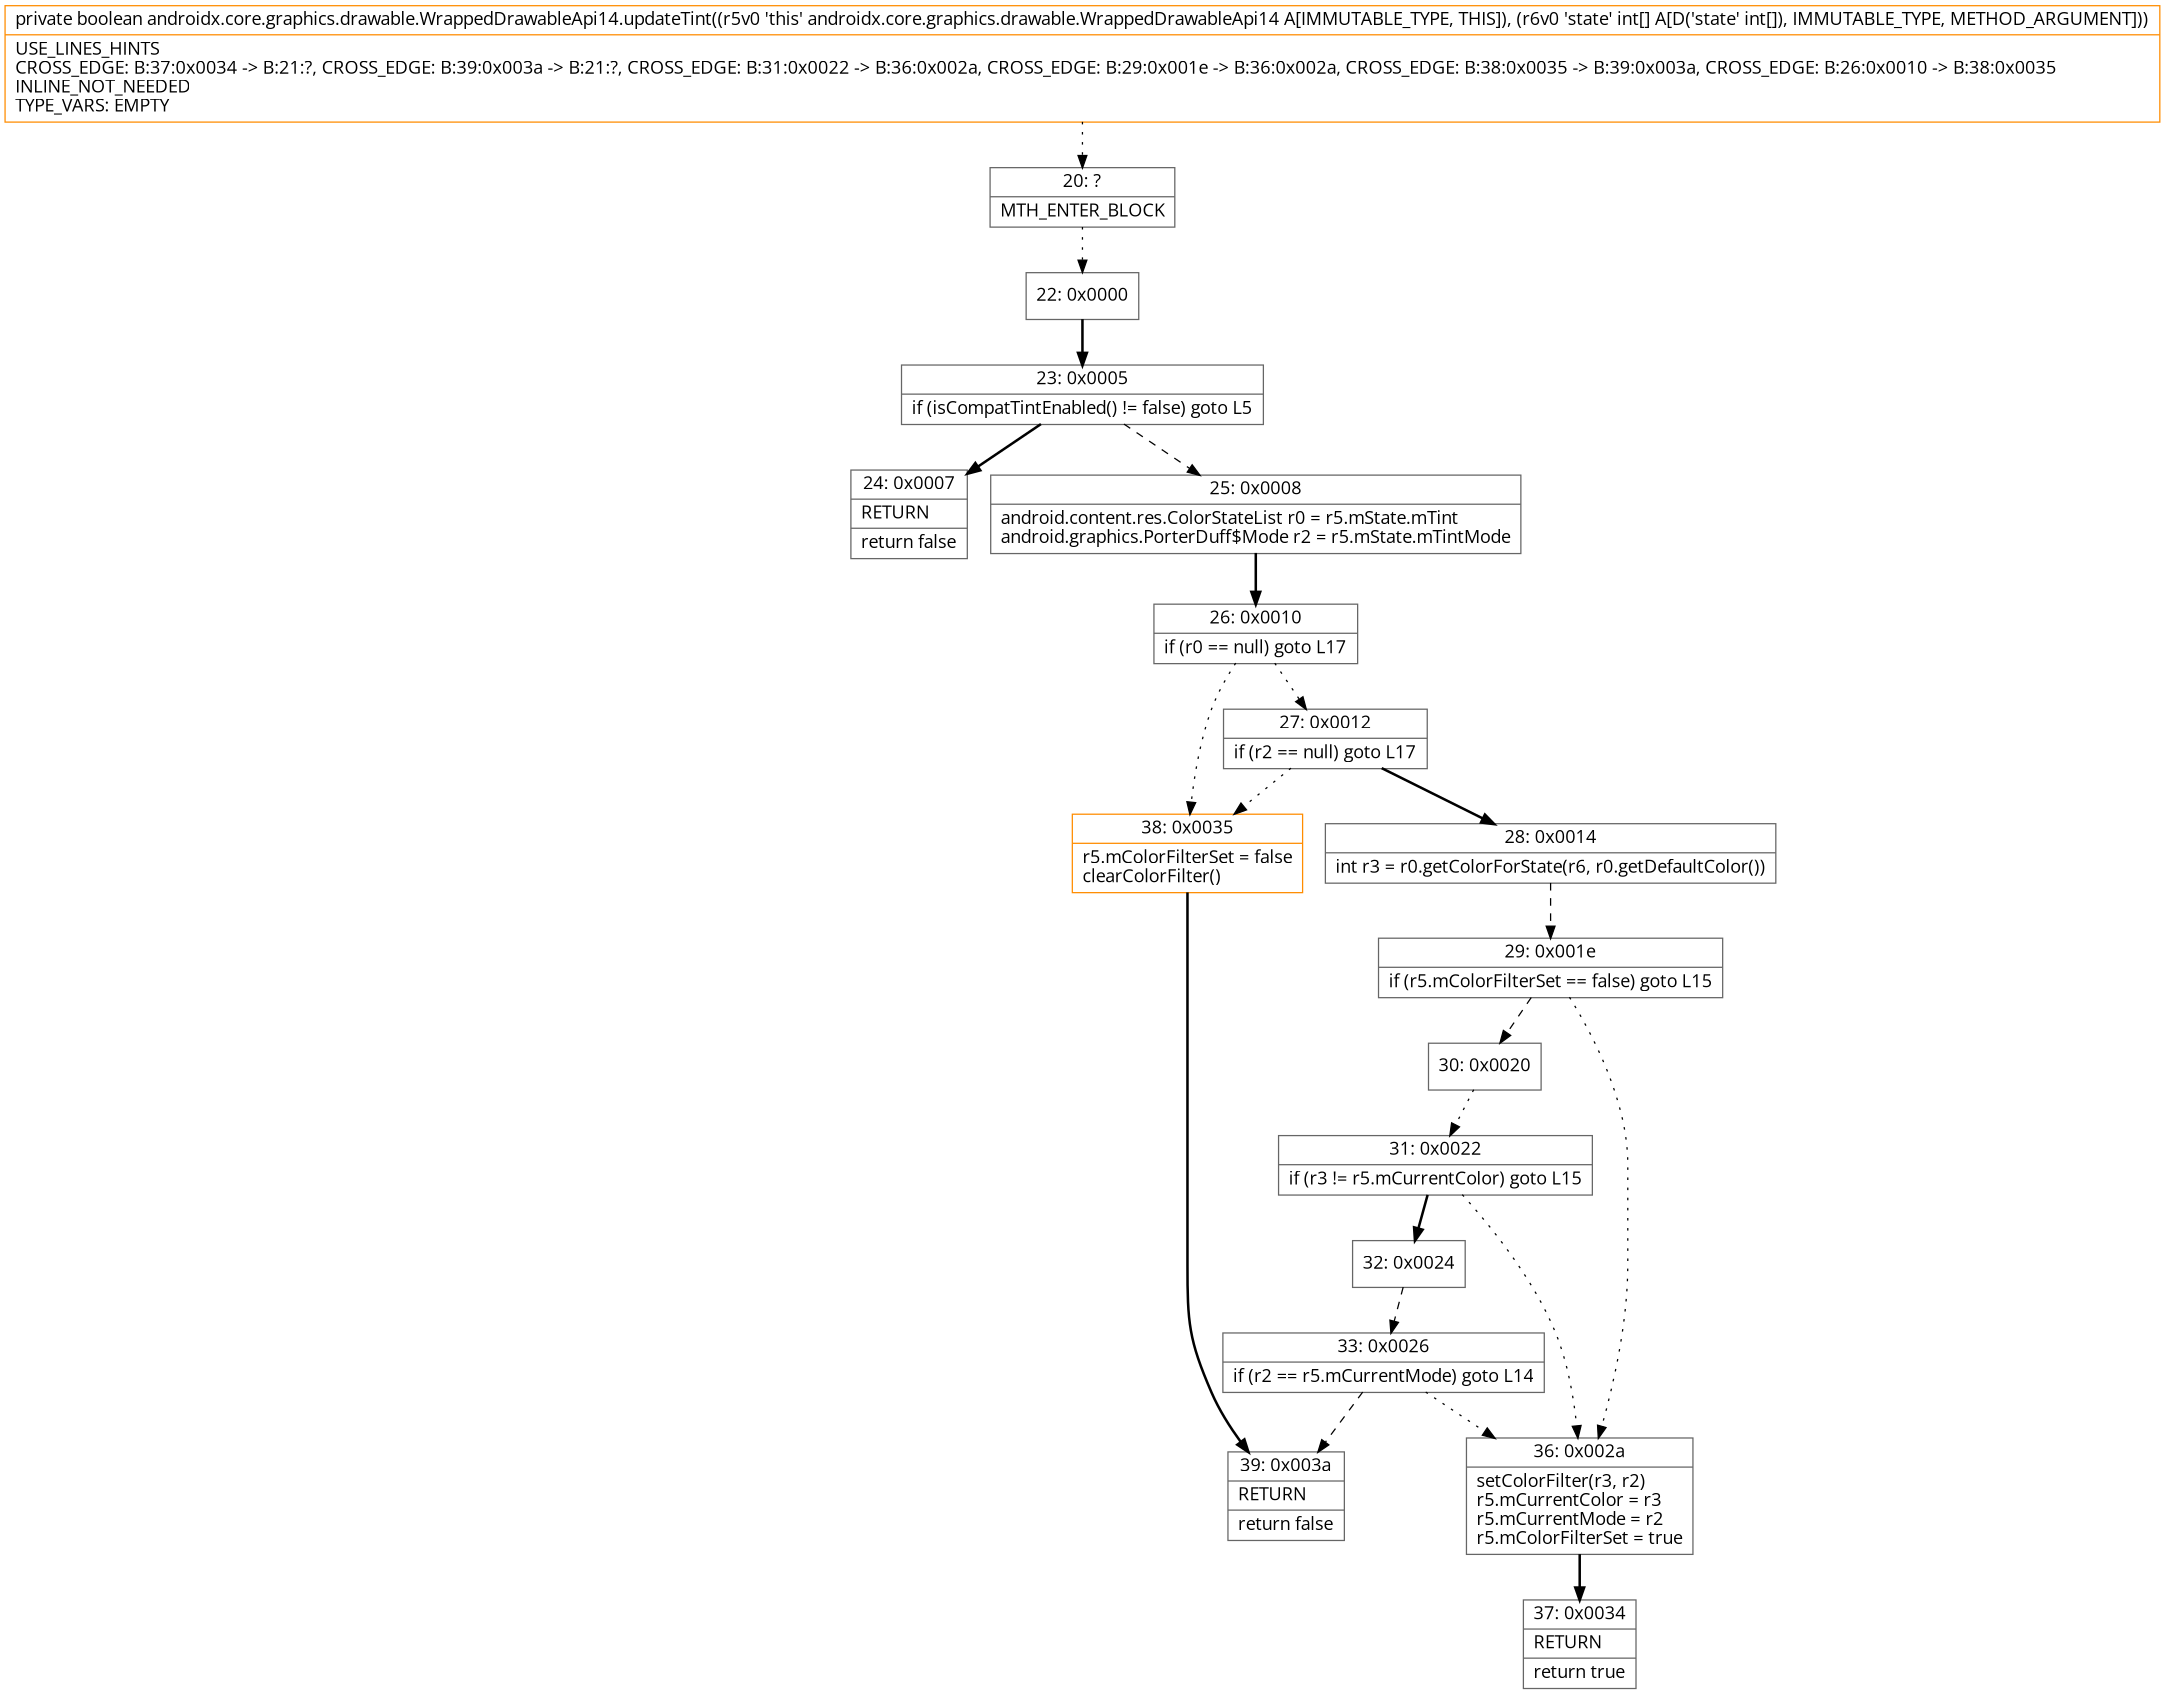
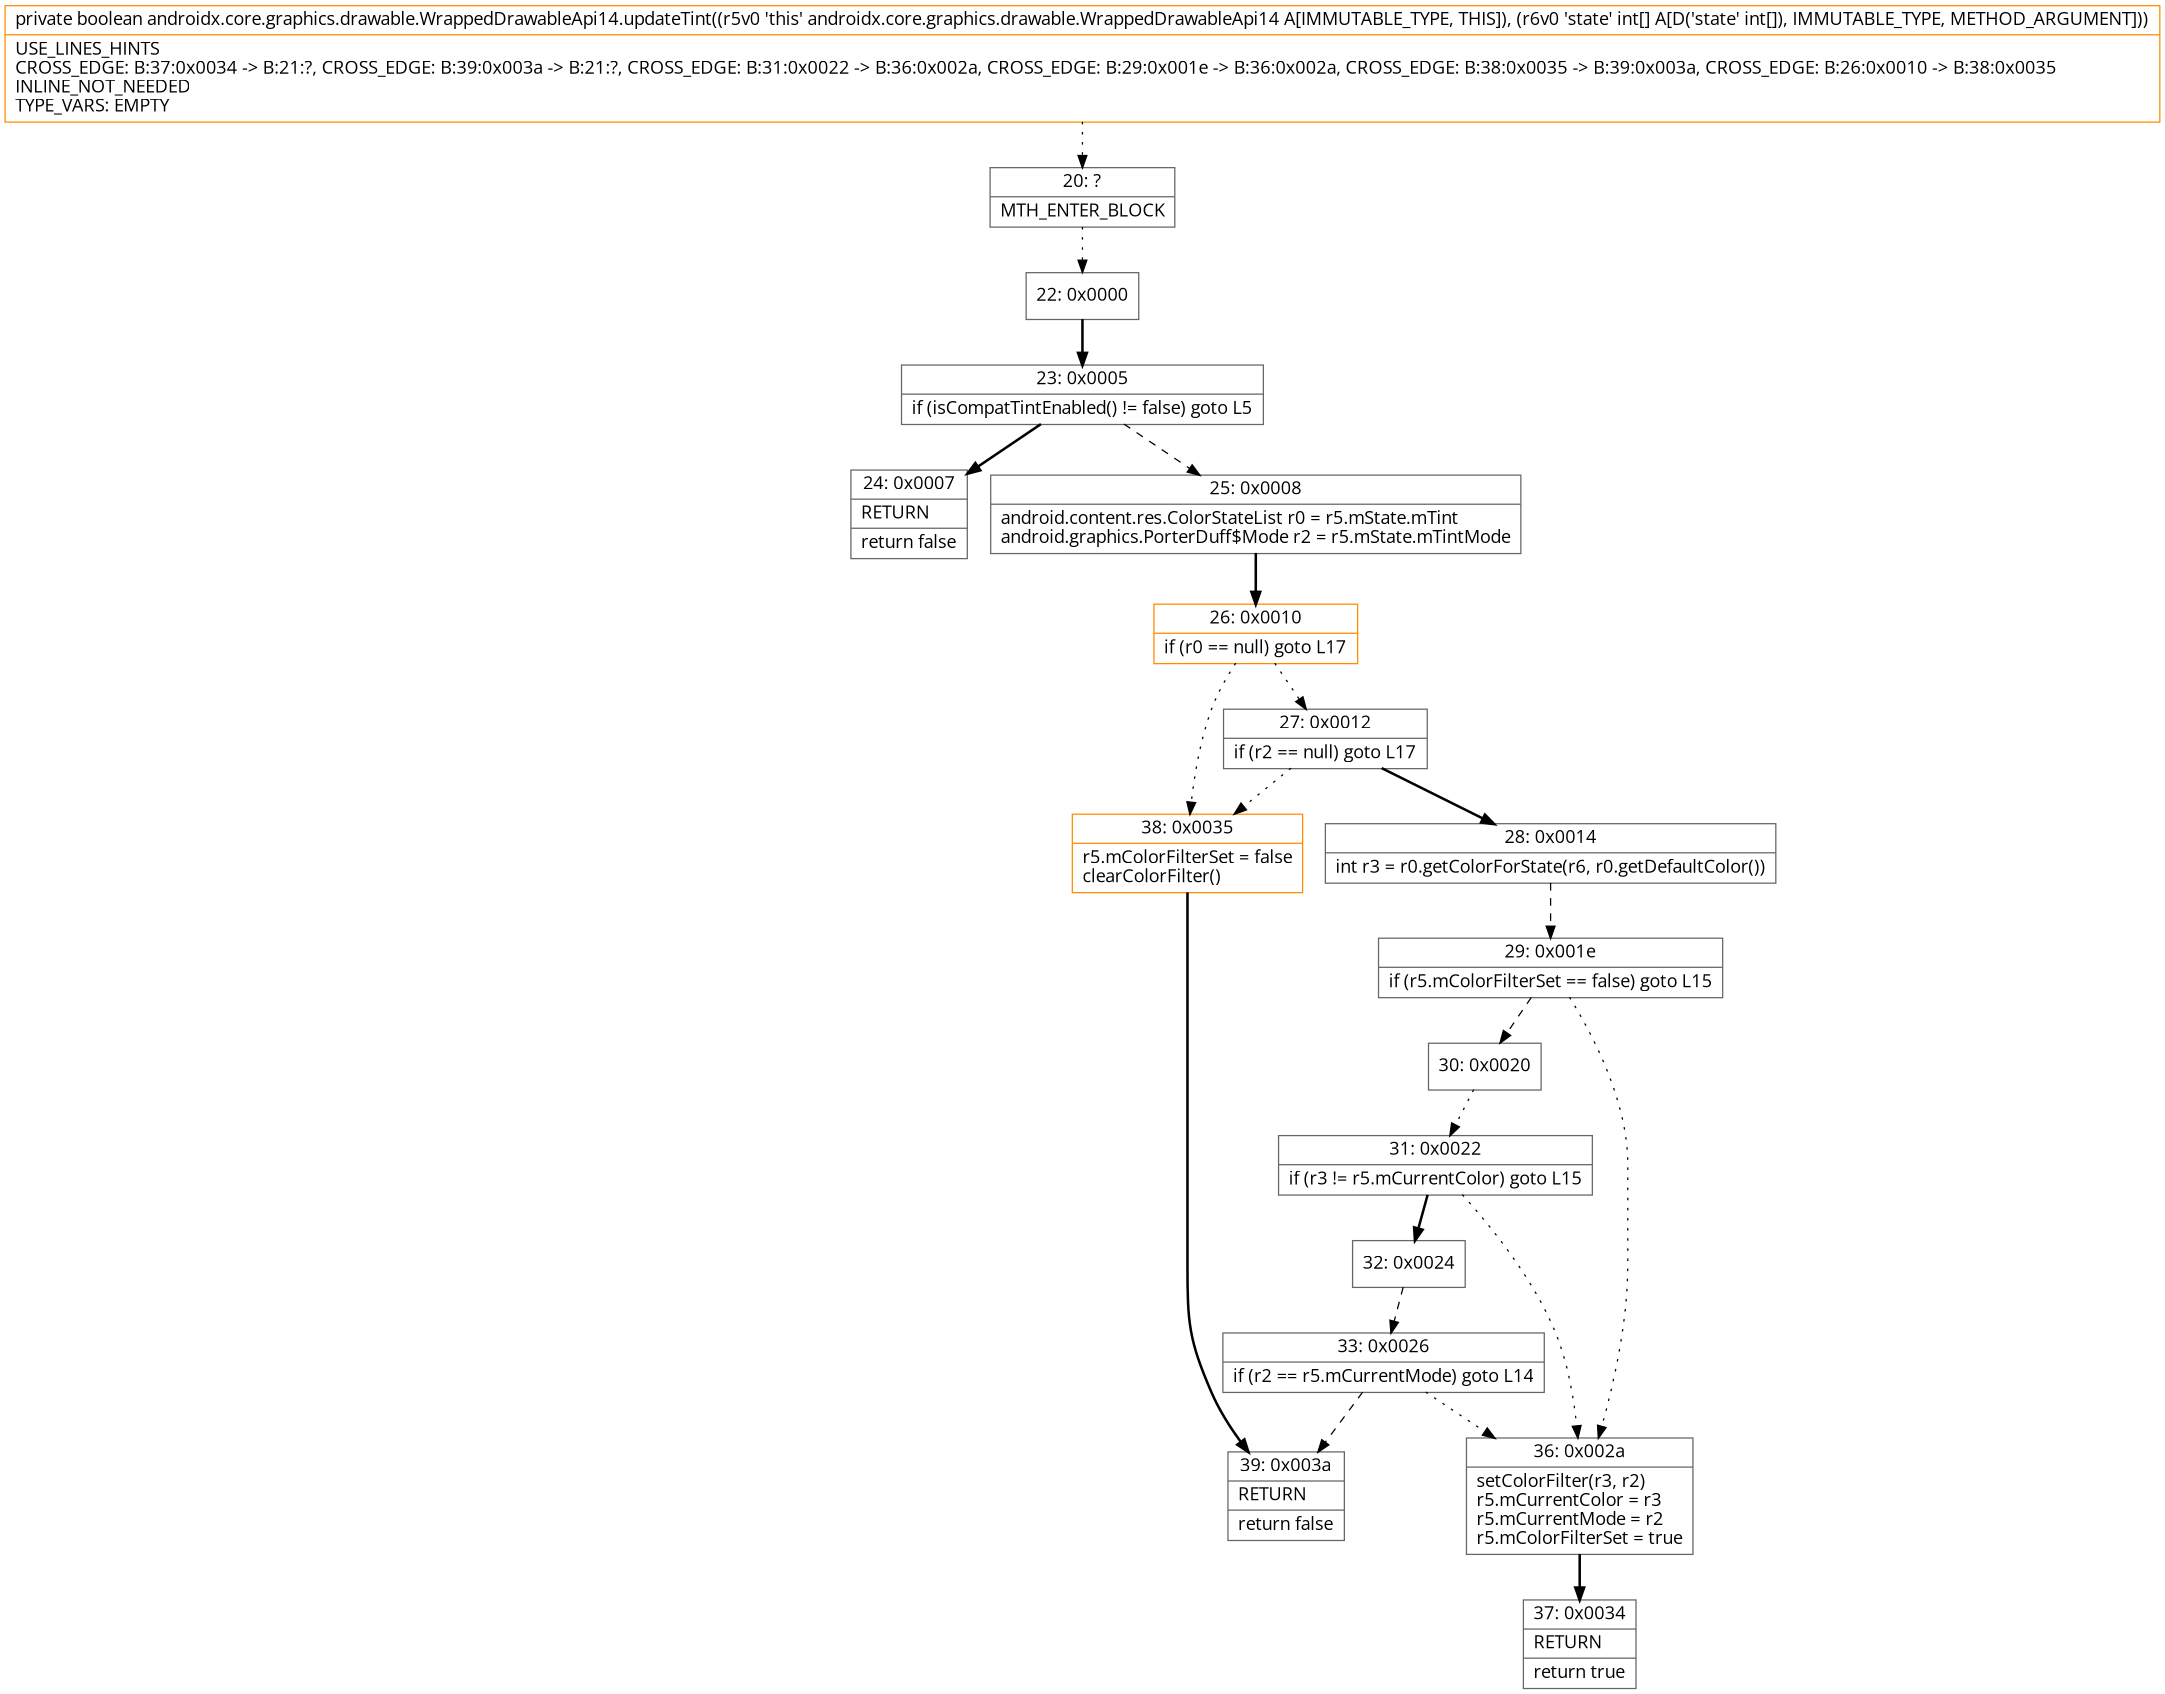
node "26: 0x0010": color gray40 -> darkorange
